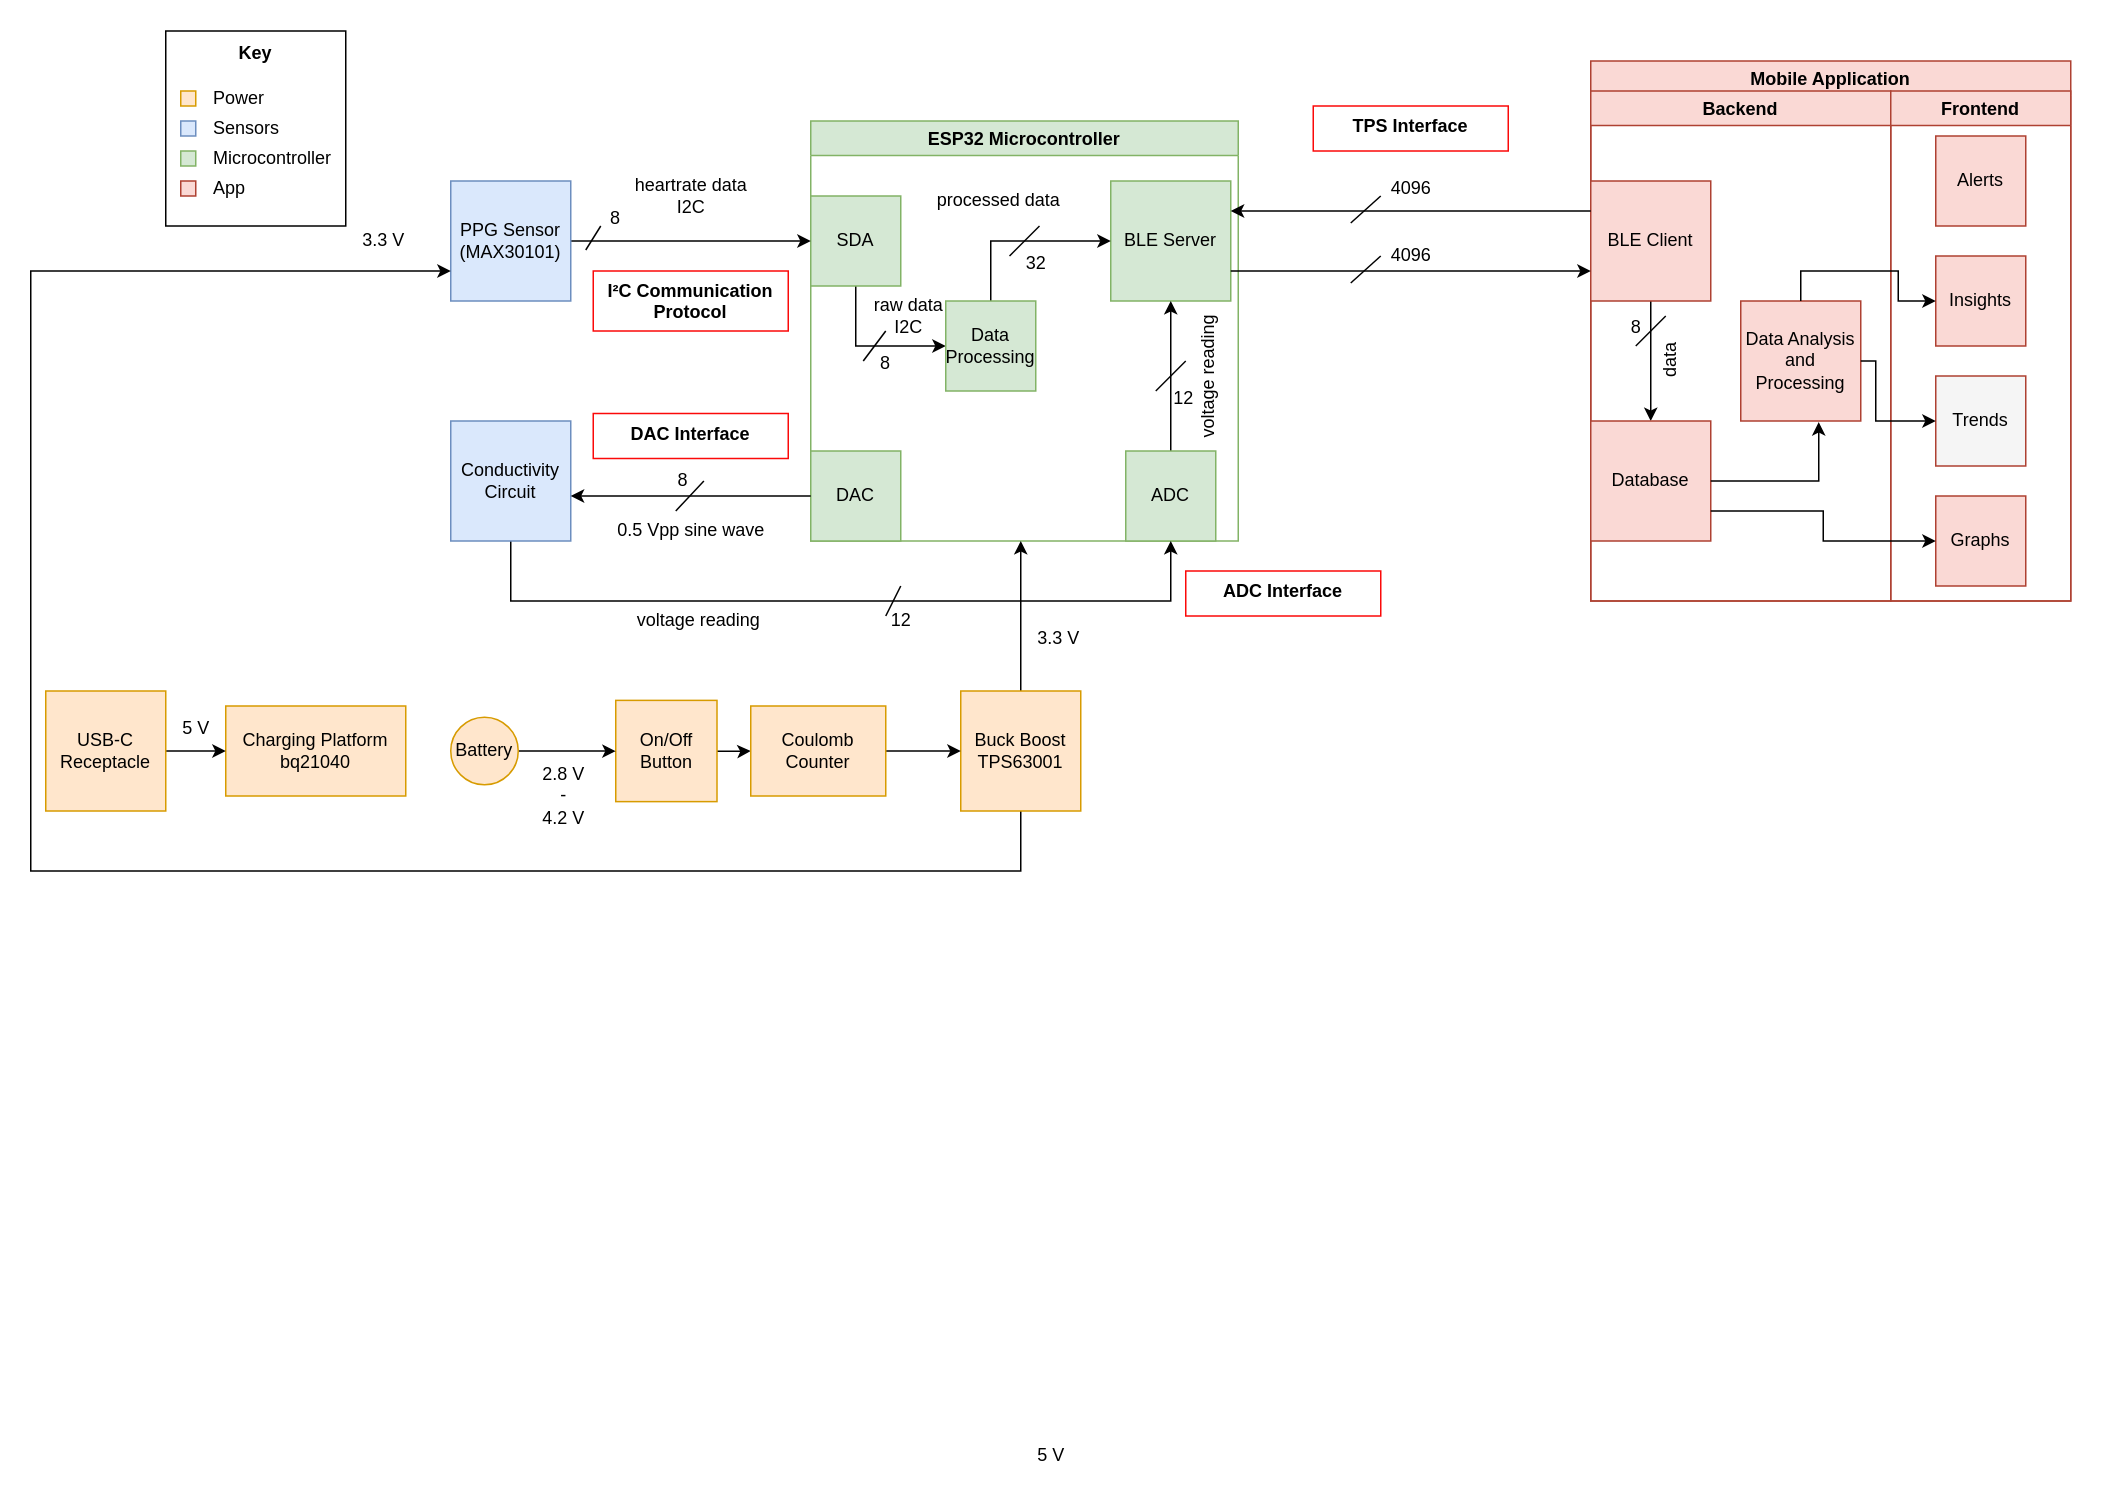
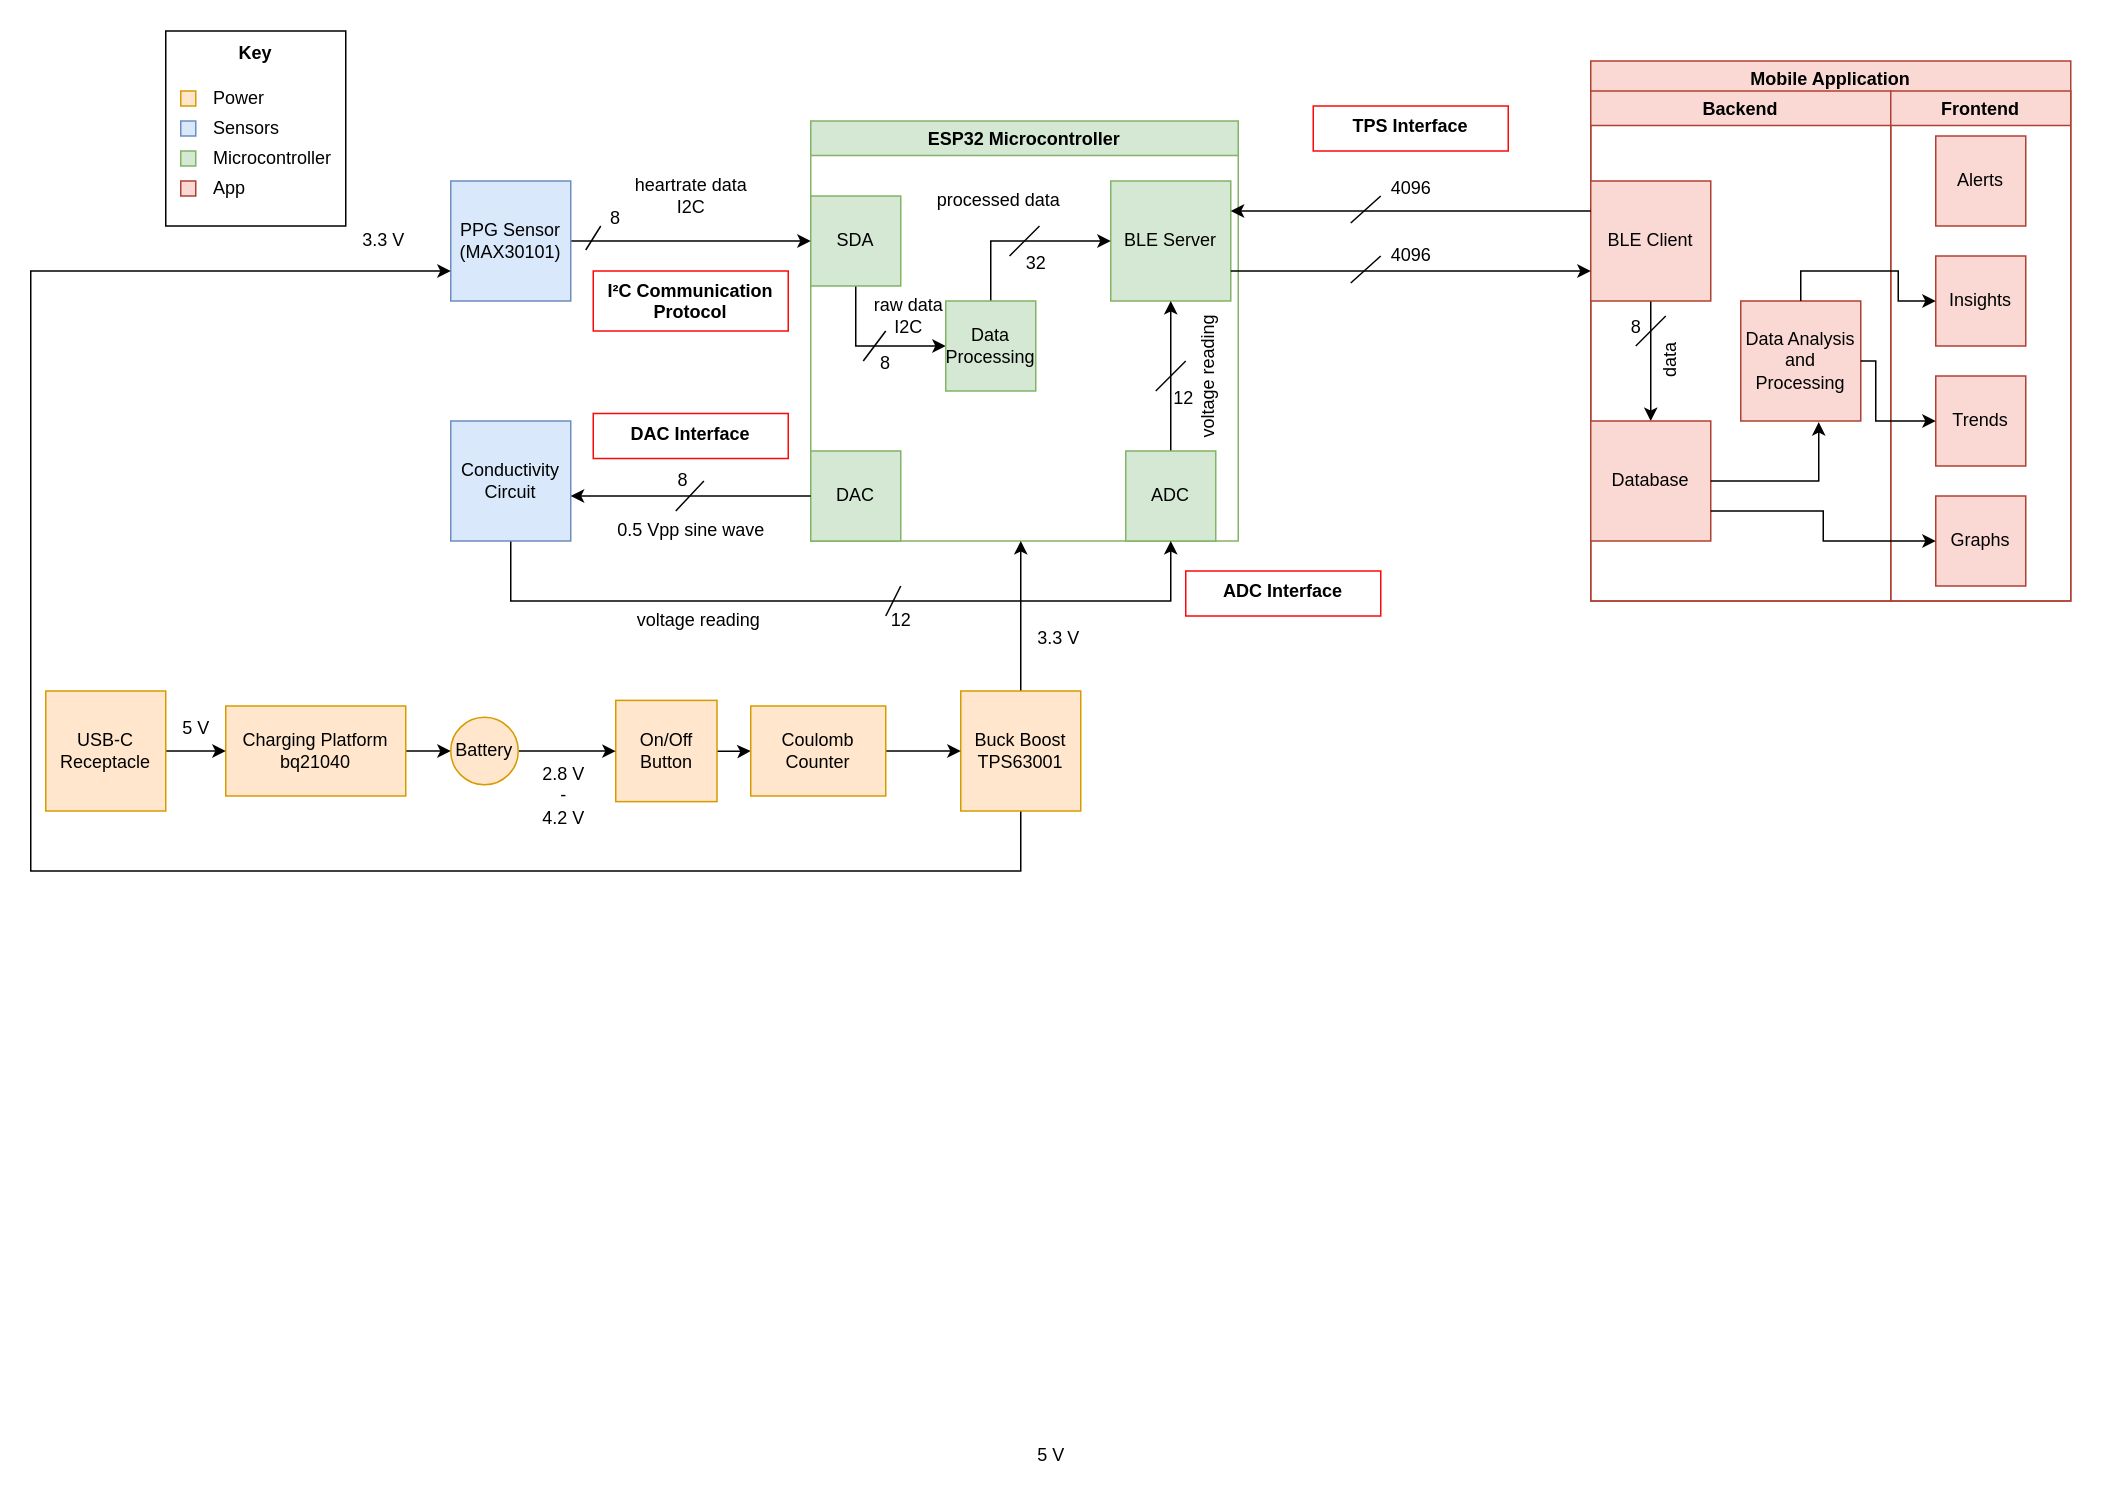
node "Trends": fillcolor #f5f5f5 -> #fad9d5
edge "Charging Platform bq21040" -> "Battery": added
